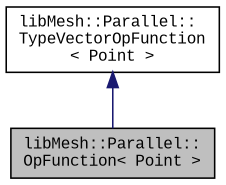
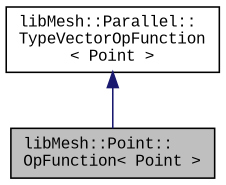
node "libMesh::Parallel:: OpFunction< Point >": label "libMesh::Parallel:: OpFunction< Point >" -> "libMesh::Point:: OpFunction< Point >"
